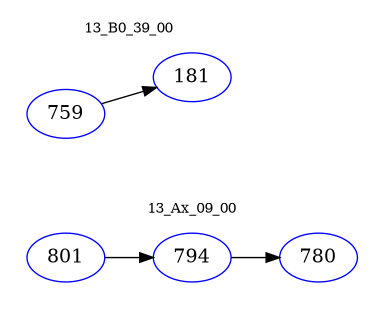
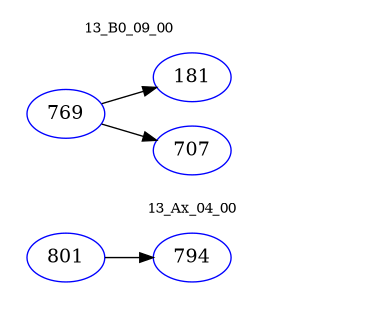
cluster "13_B0_39_00": label "13_B0_39_00" -> "13_B0_09_00"
node "759": label "759" -> "769"
node "707": added
cluster "13_Ax_09_00": label "13_Ax_09_00" -> "13_Ax_04_00"
node "780": removed
